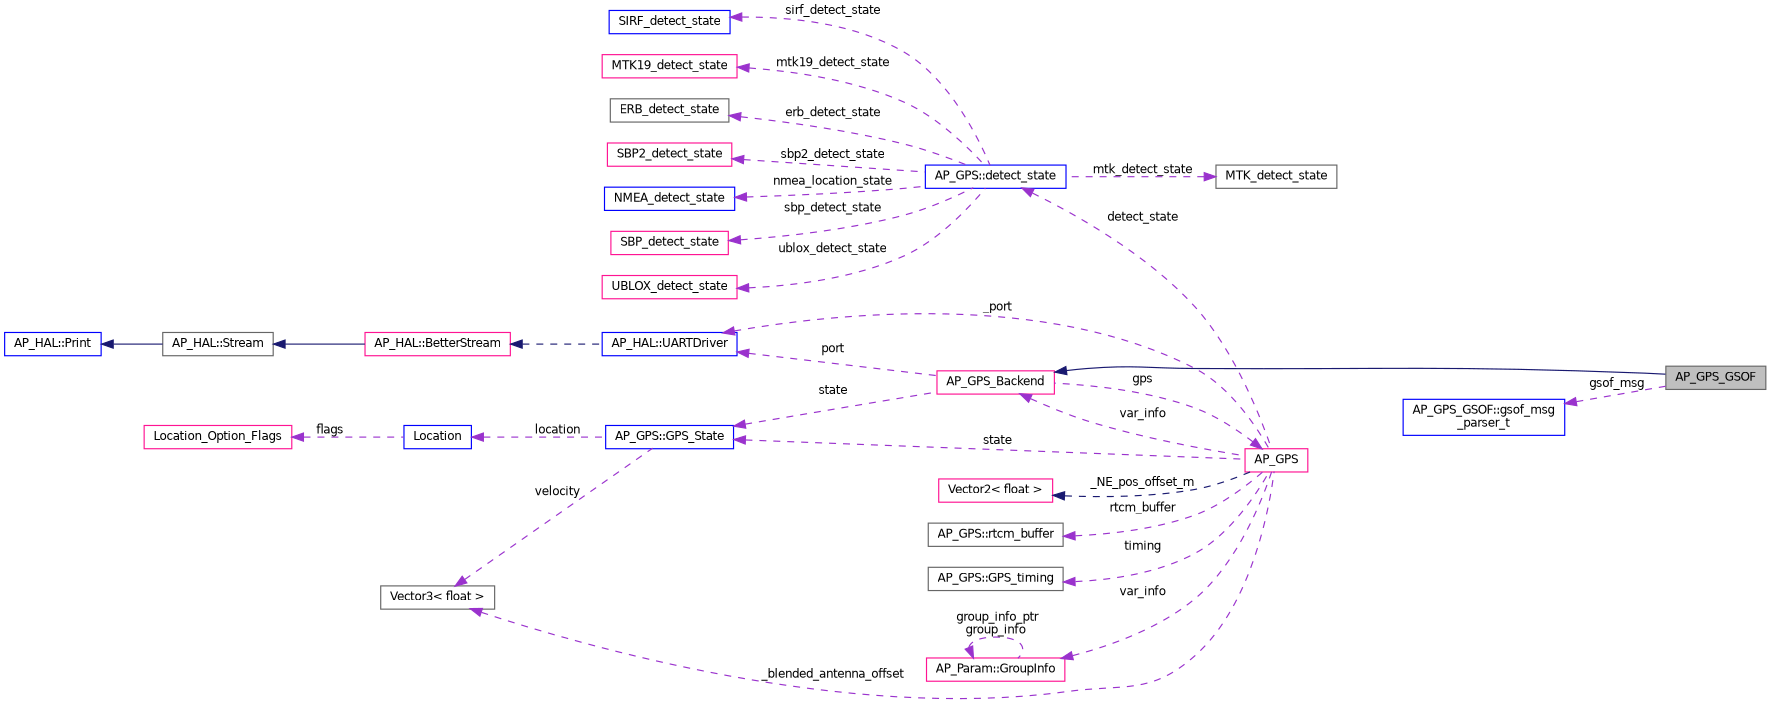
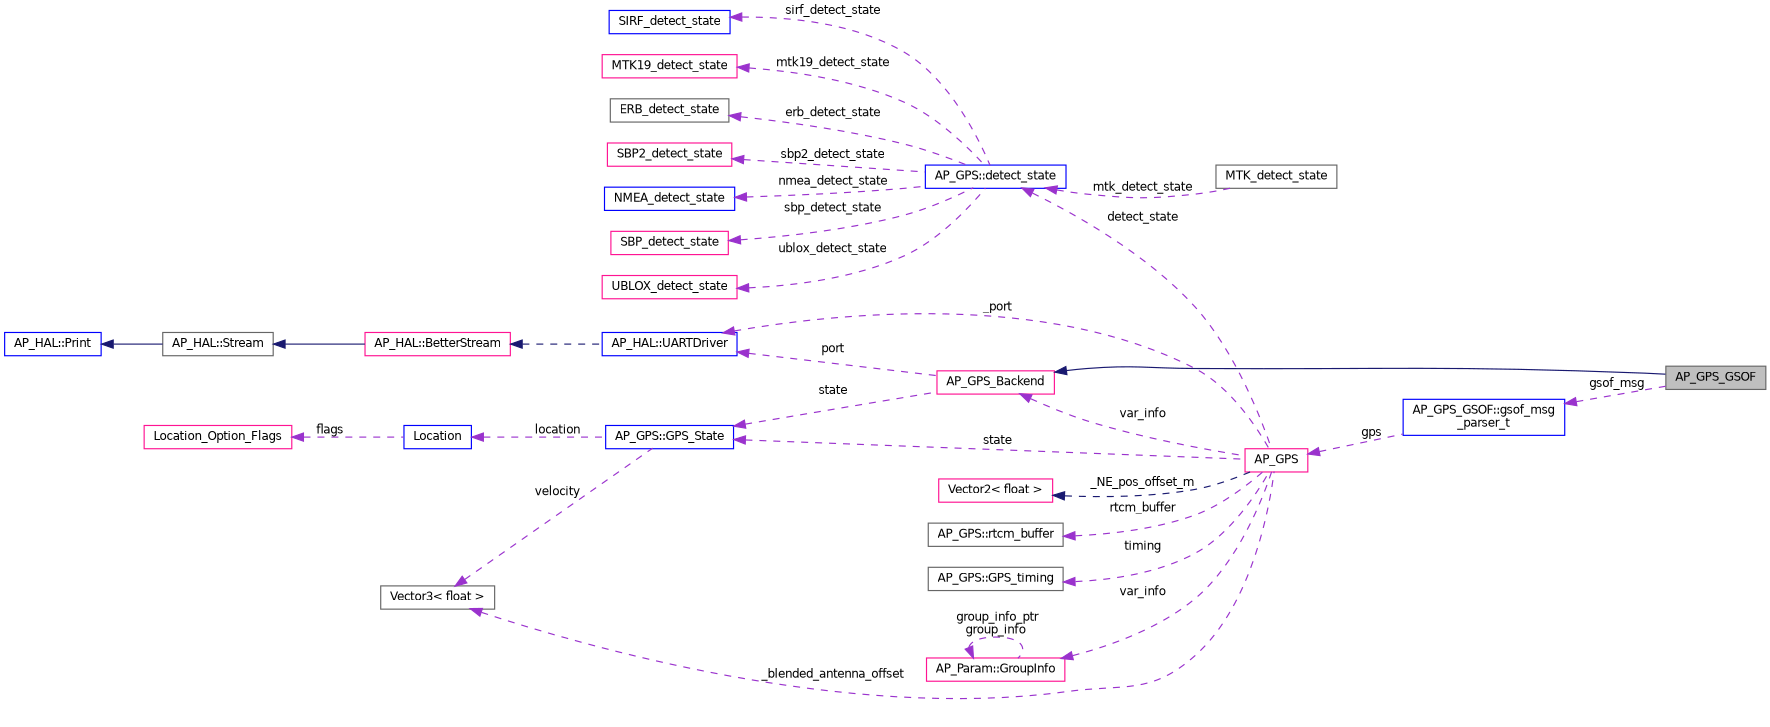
edge "AP_GPS::detect_state" -> "MTK_detect_state": reversed
edge "AP_GPS::detect_state" -> "NMEA_detect_state": label " nmea_location_state" -> " nmea_detect_state"
edge "AP_GPS_Backend" -> "AP_GPS": now "AP_GPS_GSOF::gsof_msg _parser_t" -> "AP_GPS"
